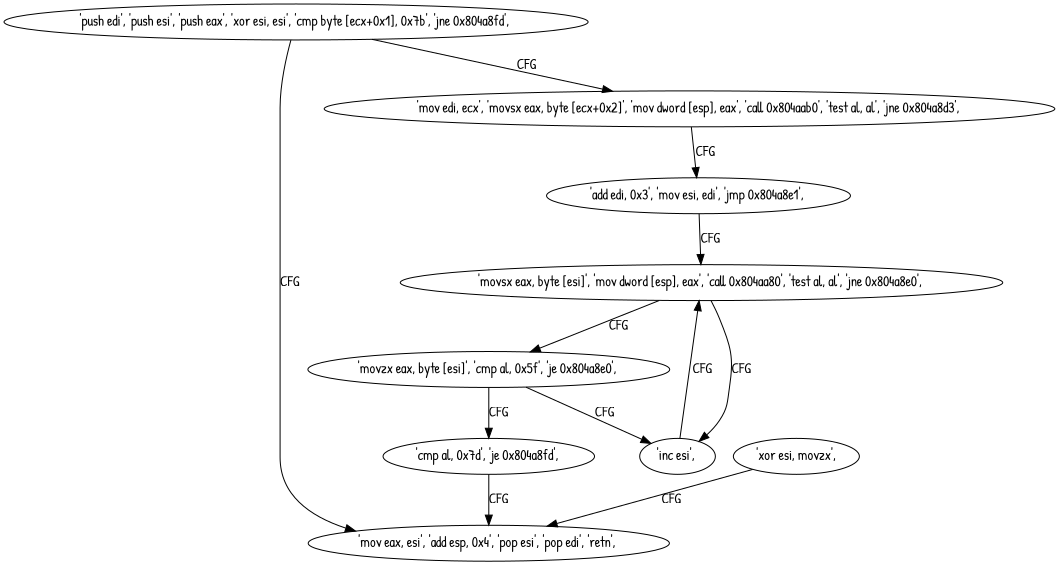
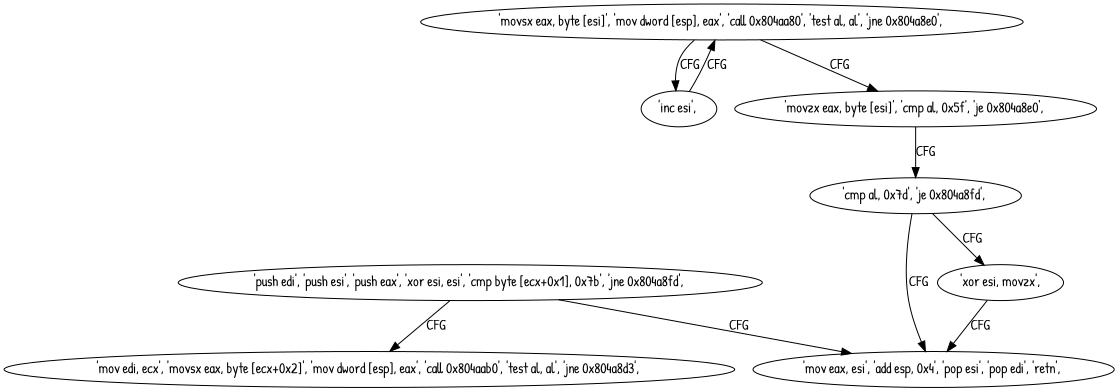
node "'add edi, 0x3', 'mov esi, edi', 'jmp 0x804a8e1',": removed
edge "'cmp al, 0x7d', 'je 0x804a8fd'," -> "'xor esi, movzx',": added, label "CFG"
edge "'movzx eax, byte [esi]', 'cmp al, 0x5f', 'je 0x804a8e0'," -> "'inc esi',": removed, label "CFG"
